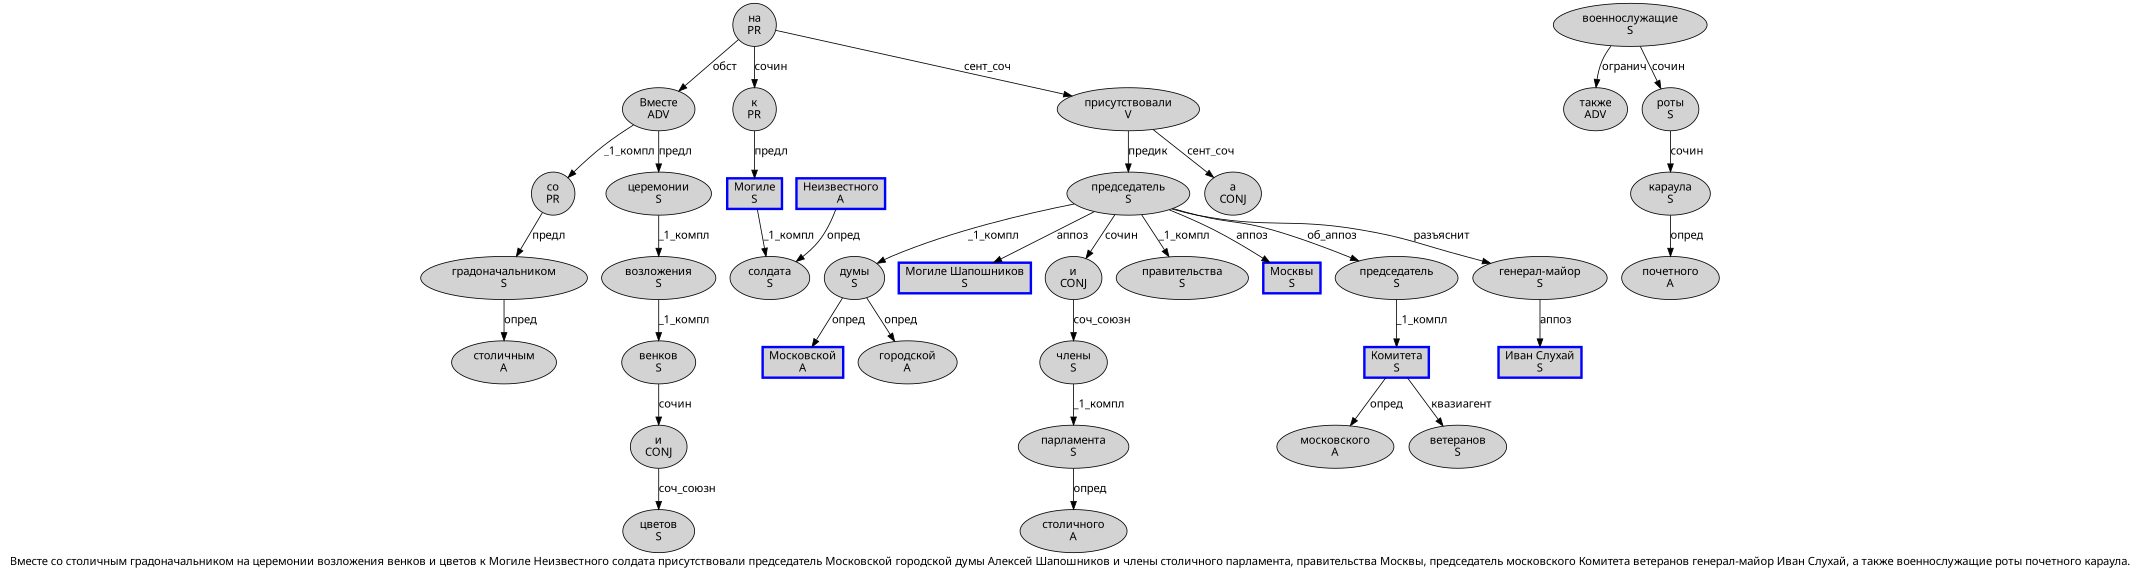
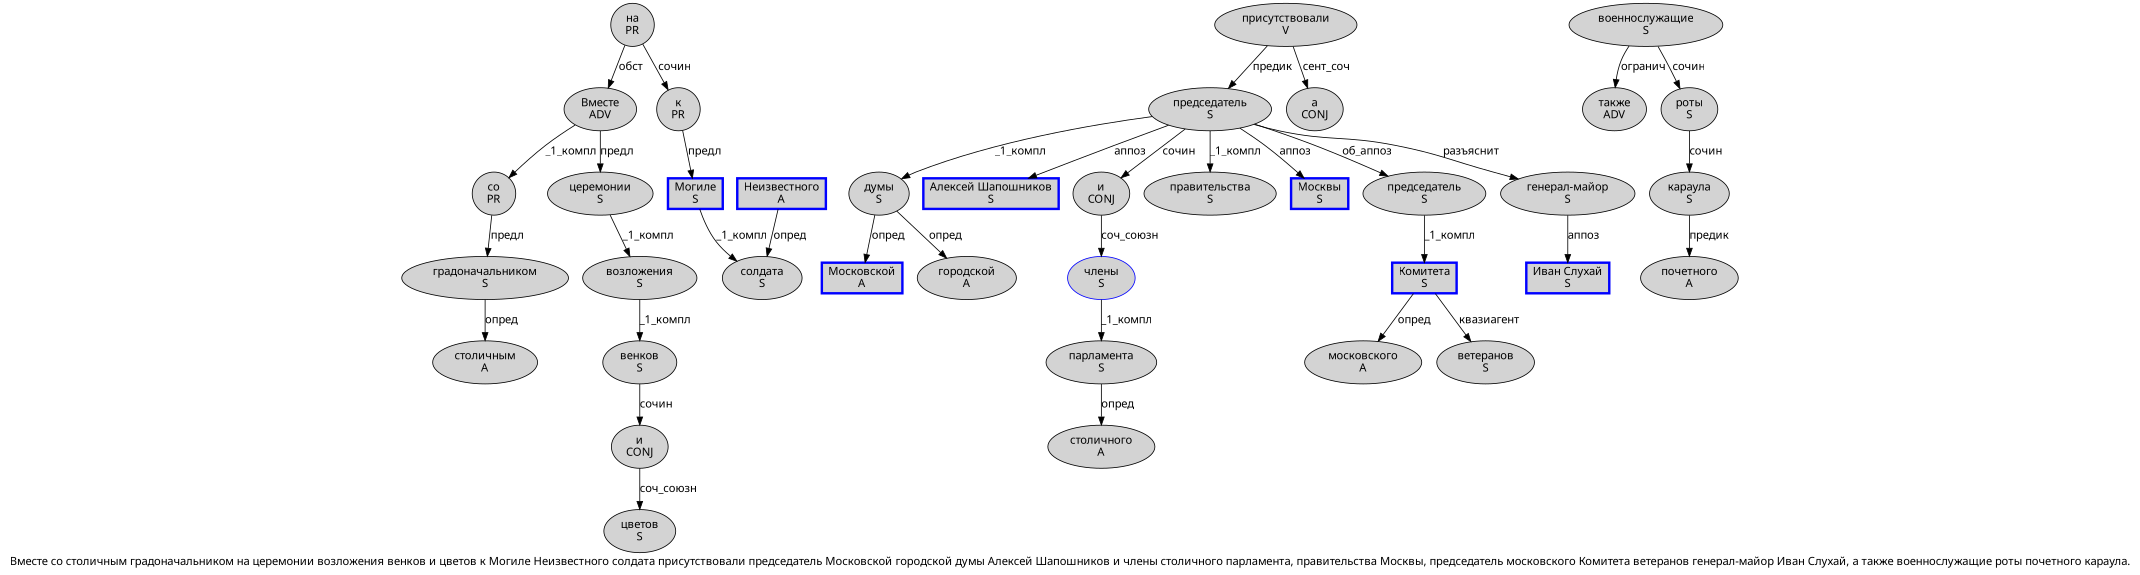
edge "на PR" -> "присутствовали V": removed, label "сент_соч"
edge "караула S" -> "почетного A": label "опред" -> "предик"
node "Могиле Шапошников S": label "Могиле Шапошников S" -> "Алексей Шапошников S"
node "члены S": color black -> blue
